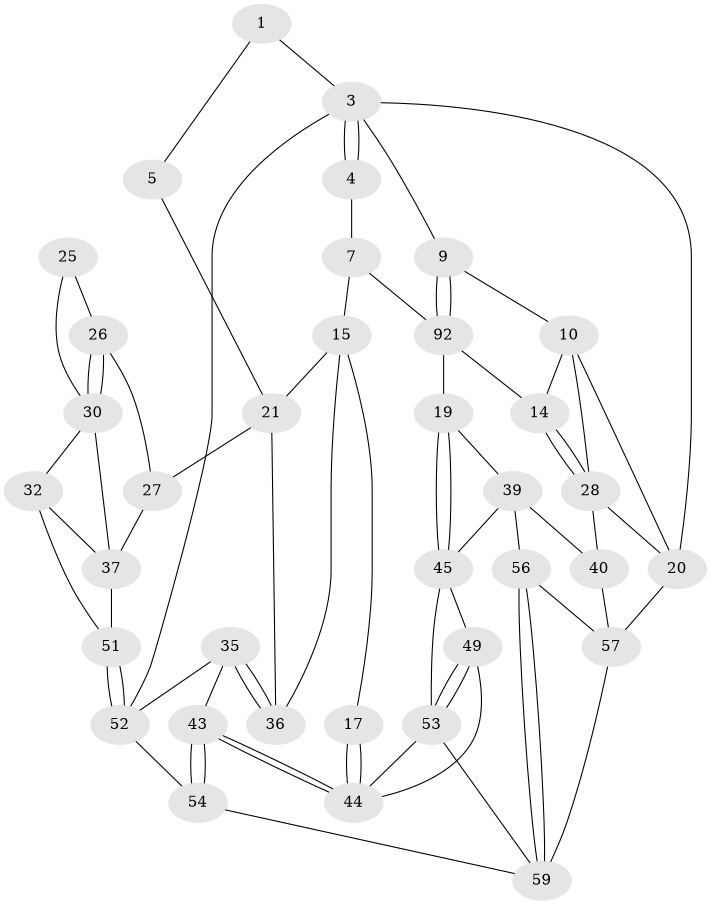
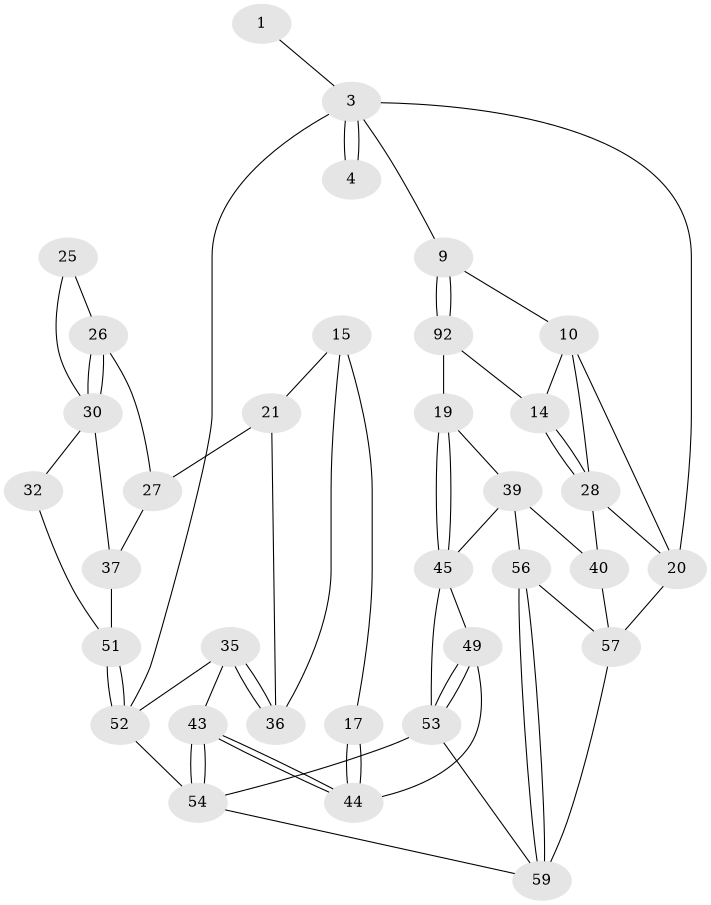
node "5": removed
node "7": removed
edge "32" -- "37": removed
edge "53" -- "44": now "53" -- "54"
